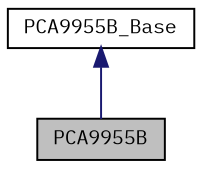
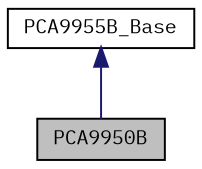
node "PCA9955B": label "PCA9955B" -> "PCA9950B"
